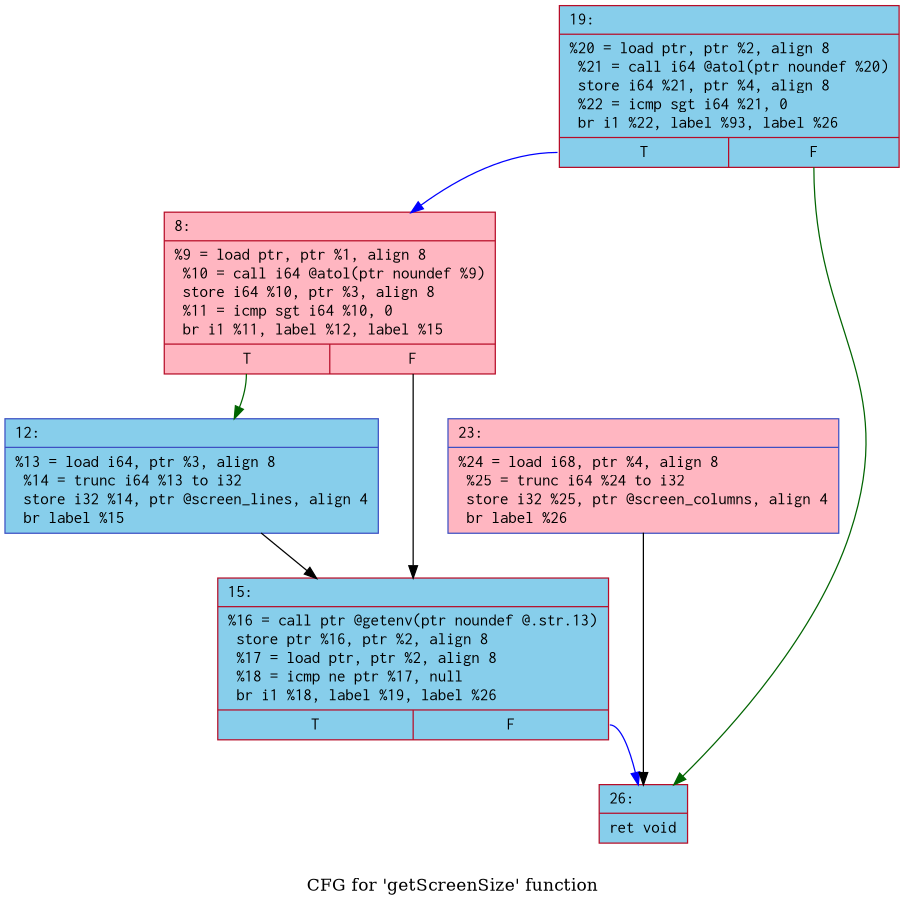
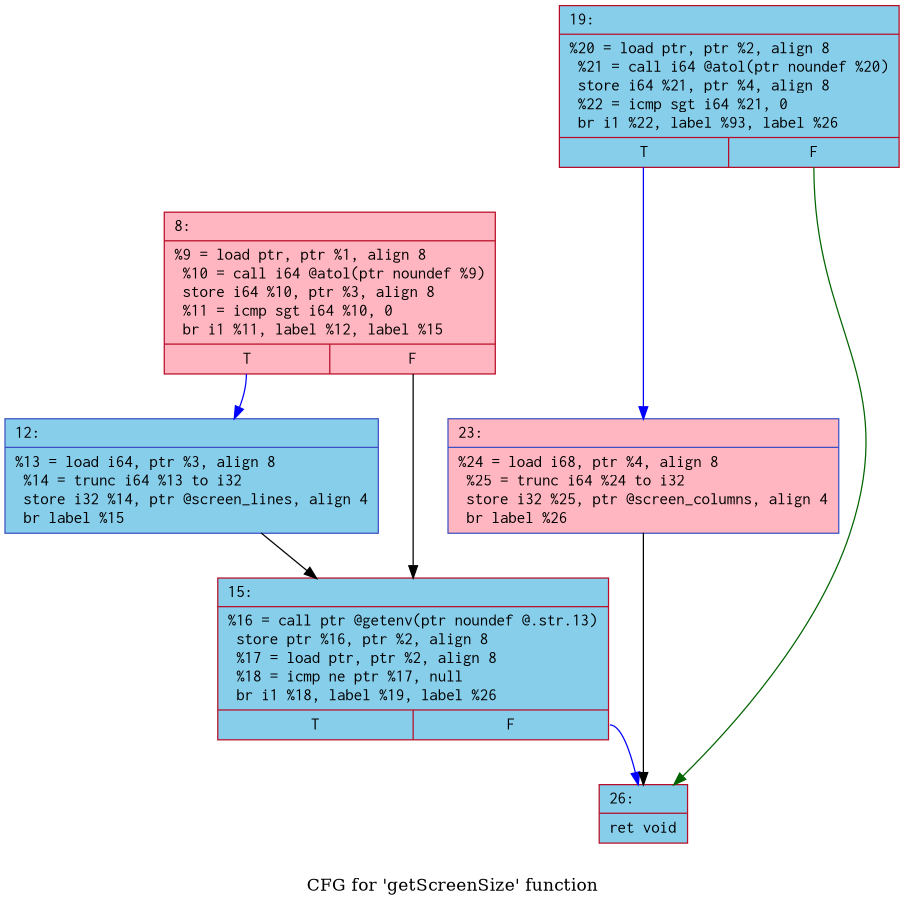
edge "19:" -> "8:": now "19:" -> "23:"
edge "8:" -> "12:": color darkgreen -> blue
